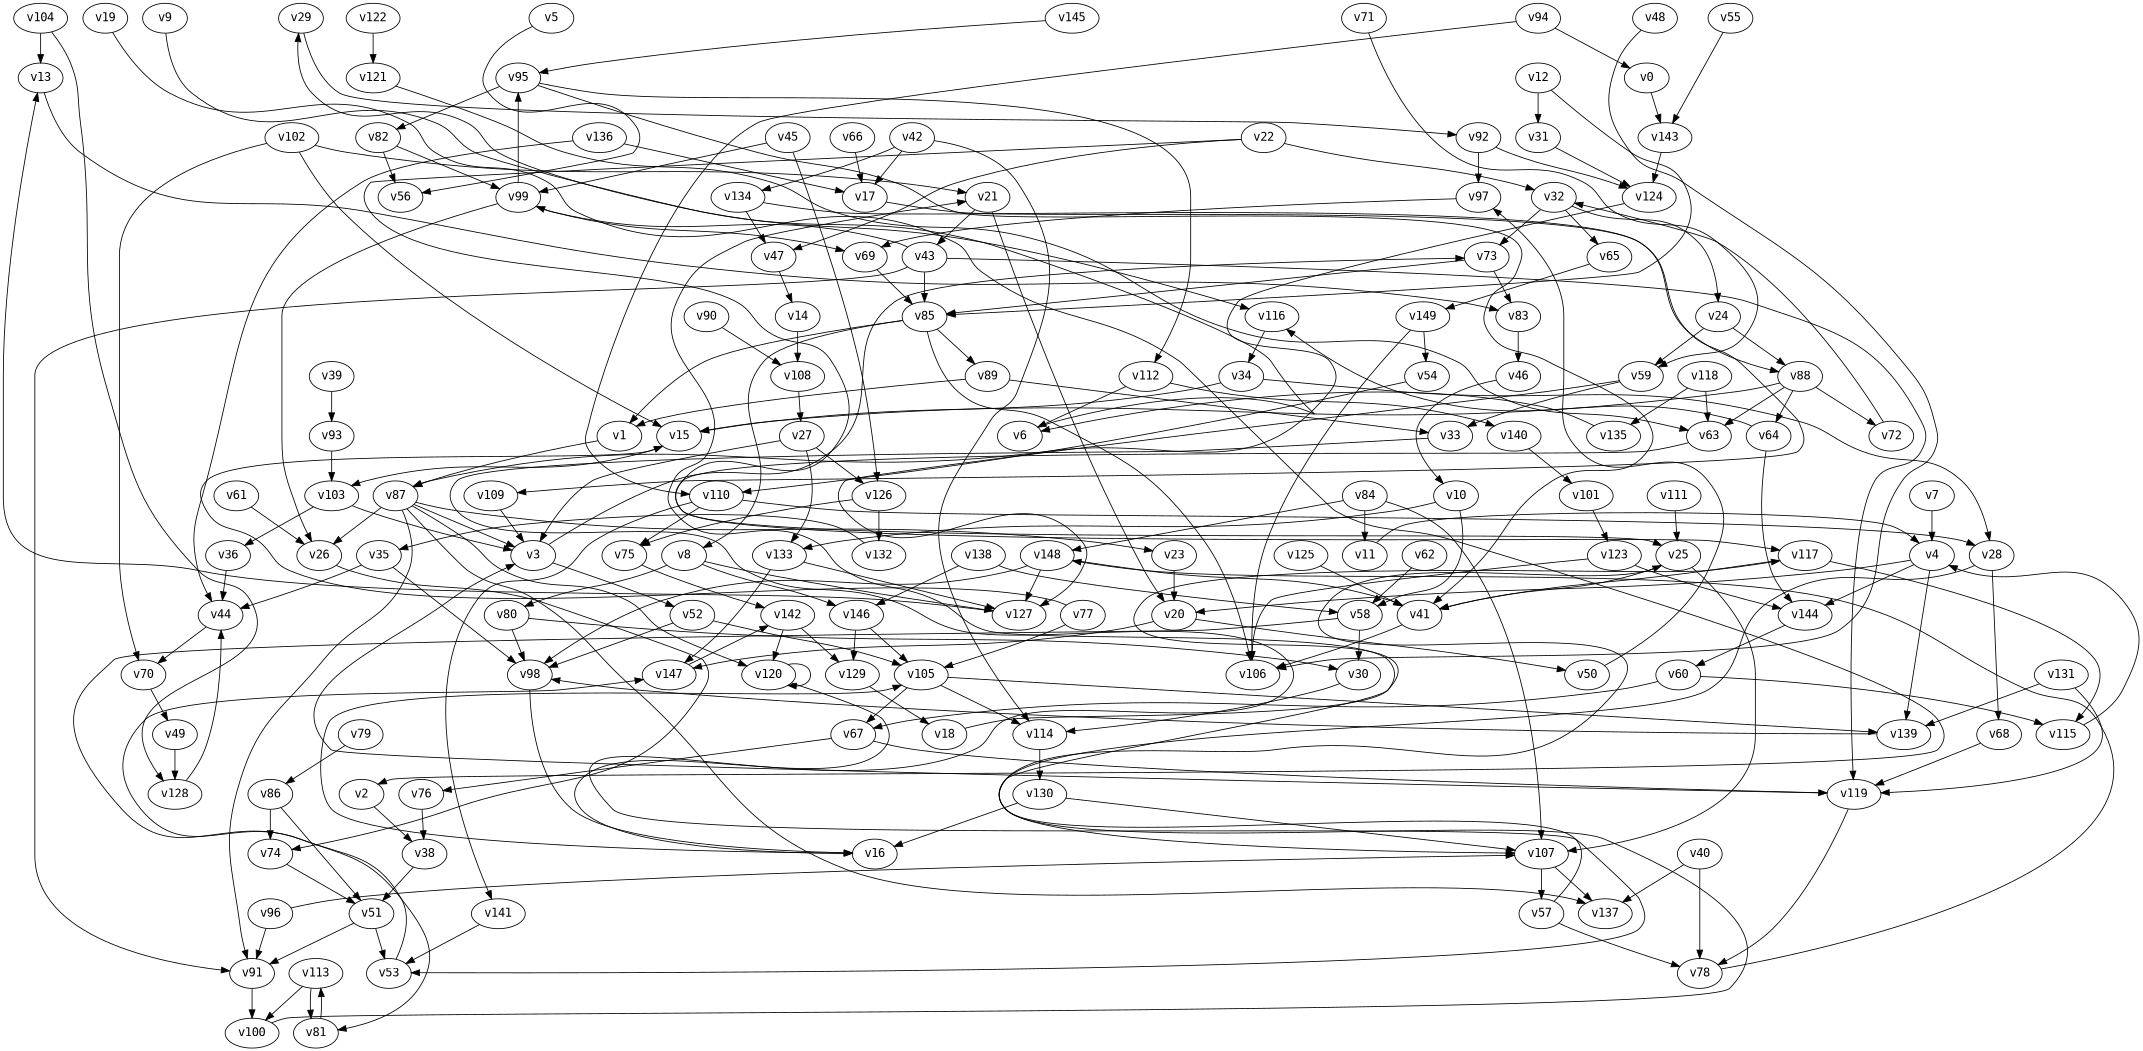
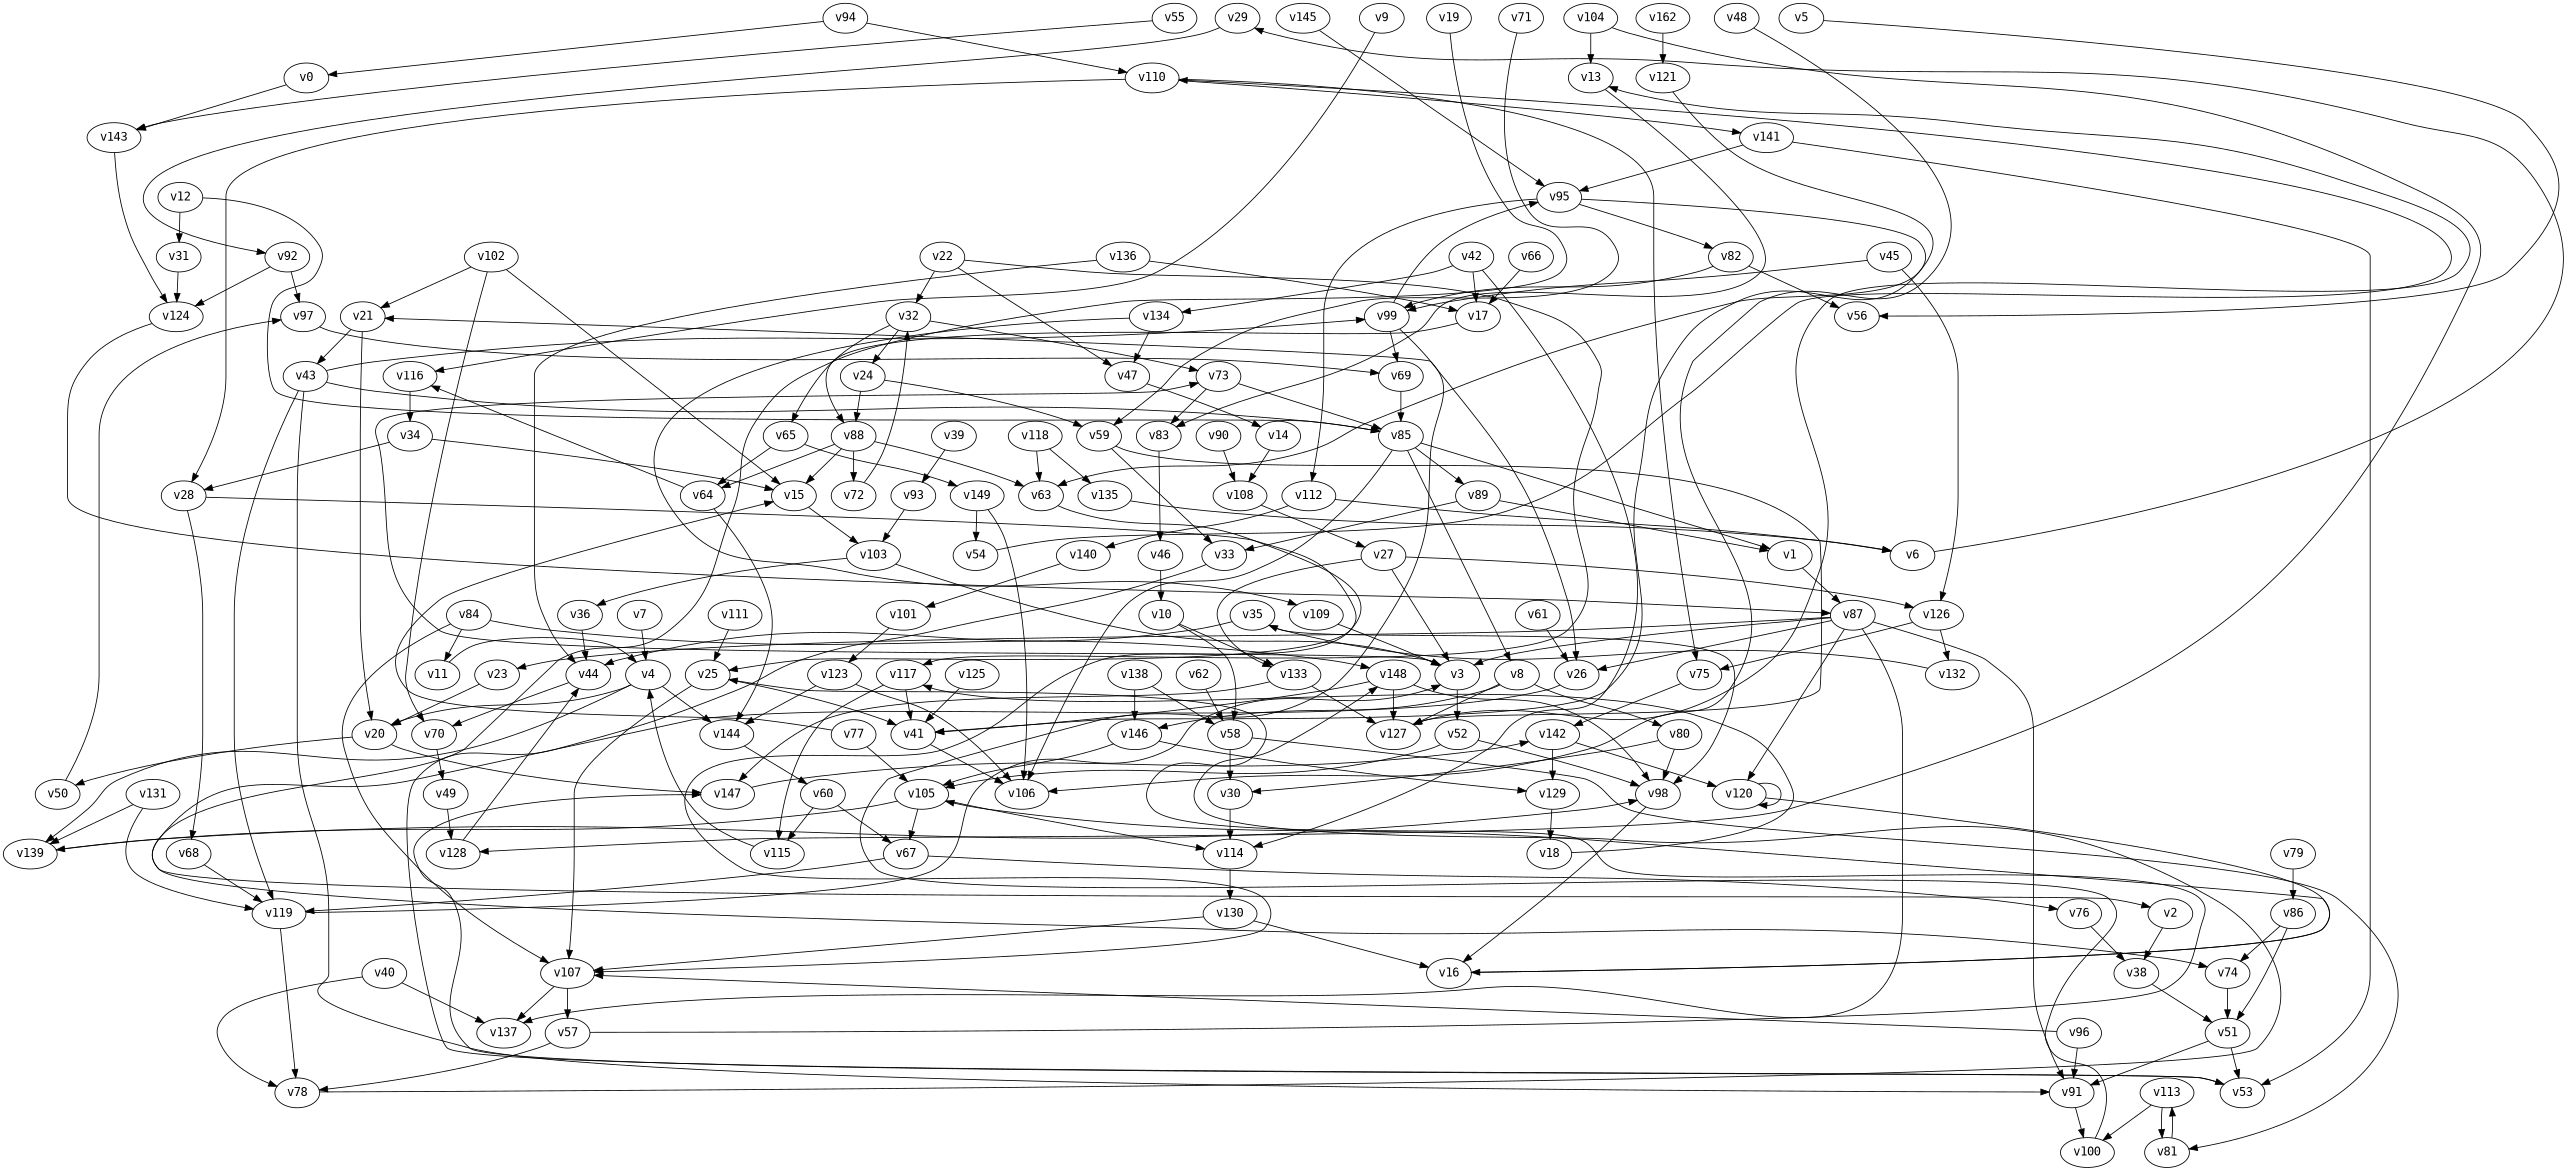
node "v122": label "v122" -> "v162"
edge "v141" -> "v95": added
edge "v65" -> "v64": added
